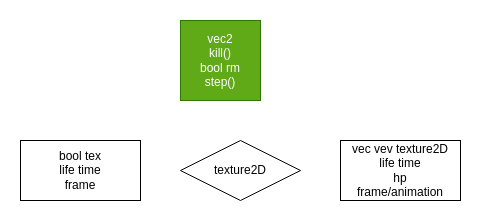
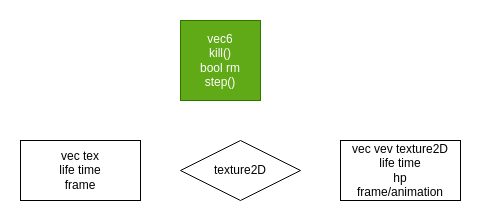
node "vec2 kill() bool rm step()": label "vec2 kill() bool rm step()" -> "vec6 kill() bool rm step()"
node "bool tex life time frame": label "bool tex life time frame" -> "vec tex life time frame"
